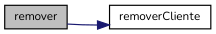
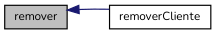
edge "remover" -> "removerCliente": reversed
